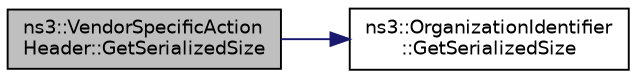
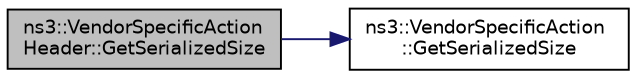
node "ns3::OrganizationIdentifier ::GetSerializedSize": label "ns3::OrganizationIdentifier ::GetSerializedSize" -> "ns3::VendorSpecificAction ::GetSerializedSize"
